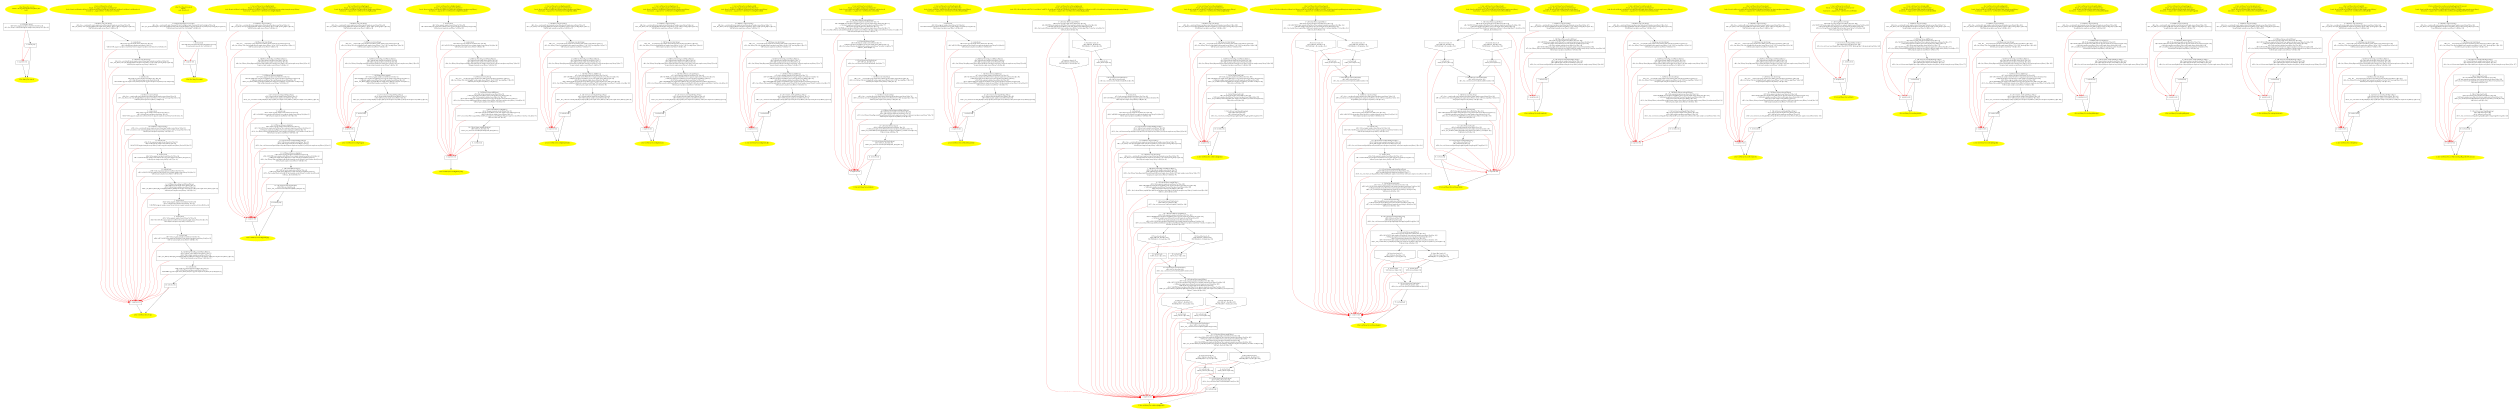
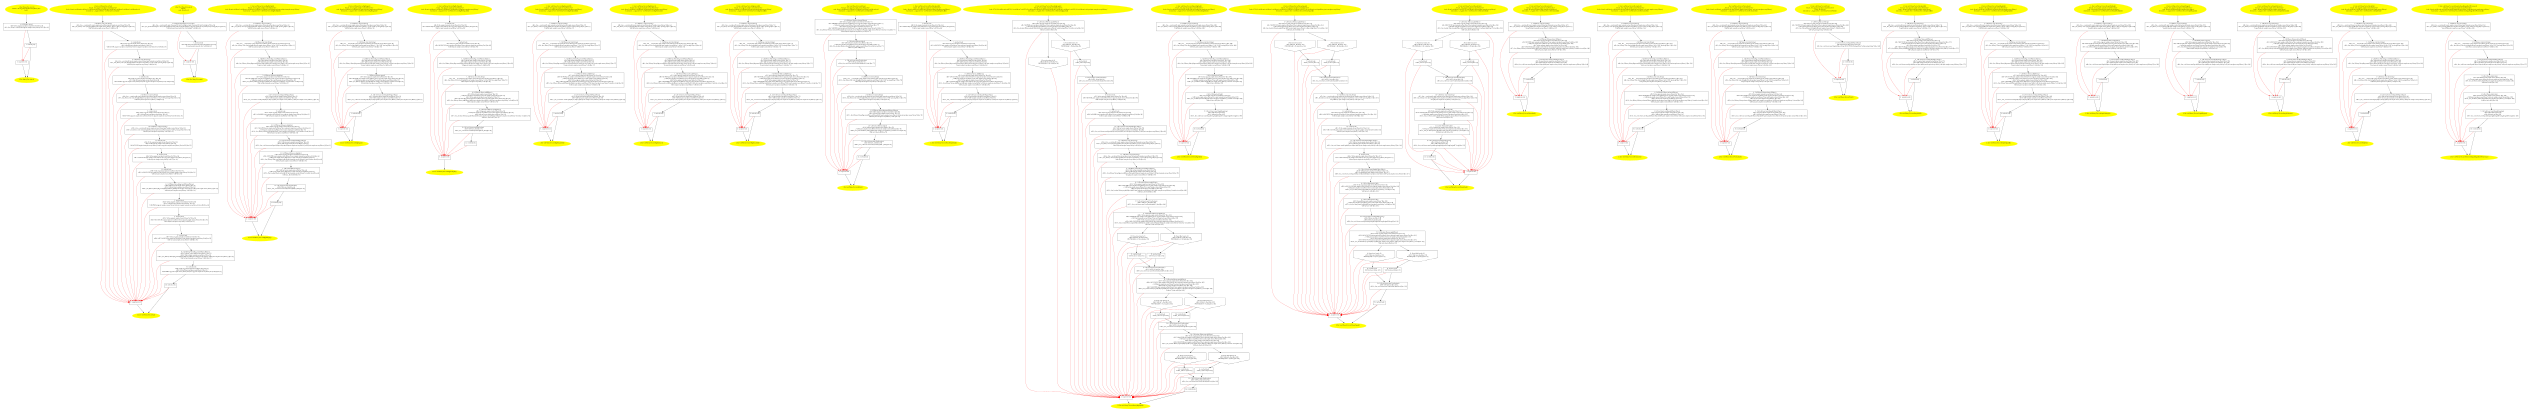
node "2: Exit void MoneyTest.testNormalize3()": added
